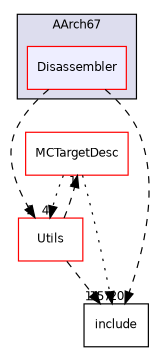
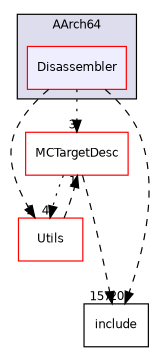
cluster "AArch67": label "AArch67" -> "AArch64"
edge "Disassembler" -> "MCTargetDesc": added
edge "MCTargetDesc" -> "include": style dotted -> dashed
edge "Utils" -> "include": removed
